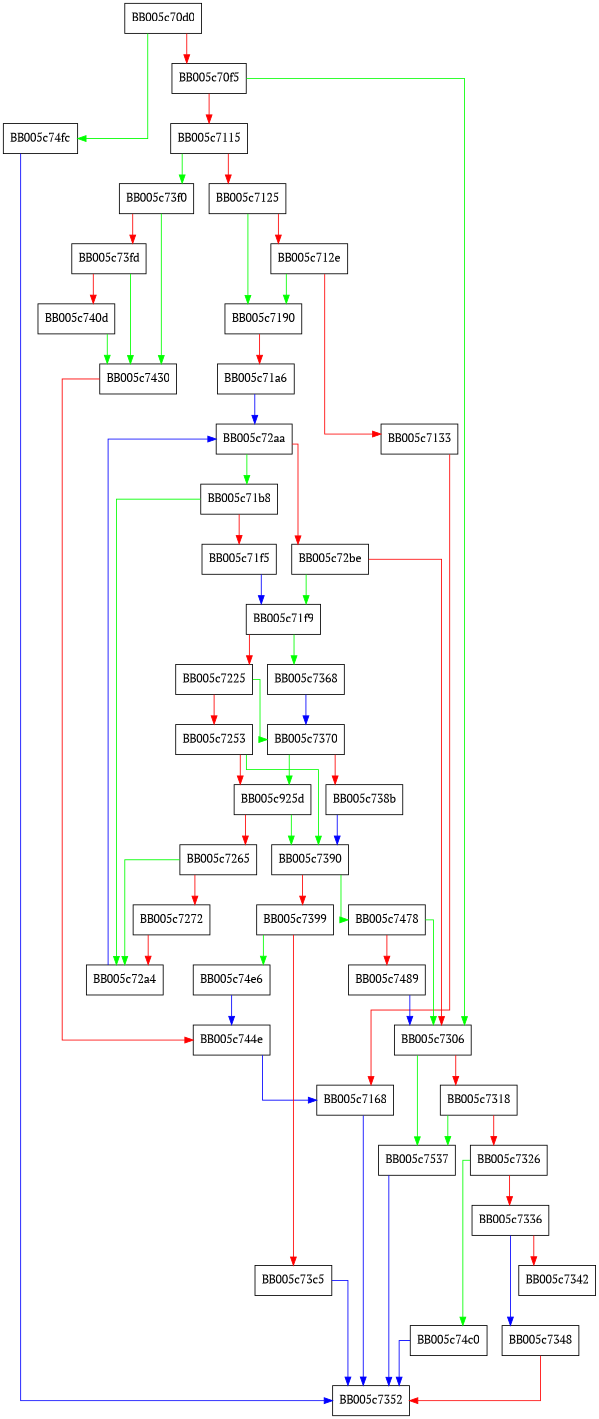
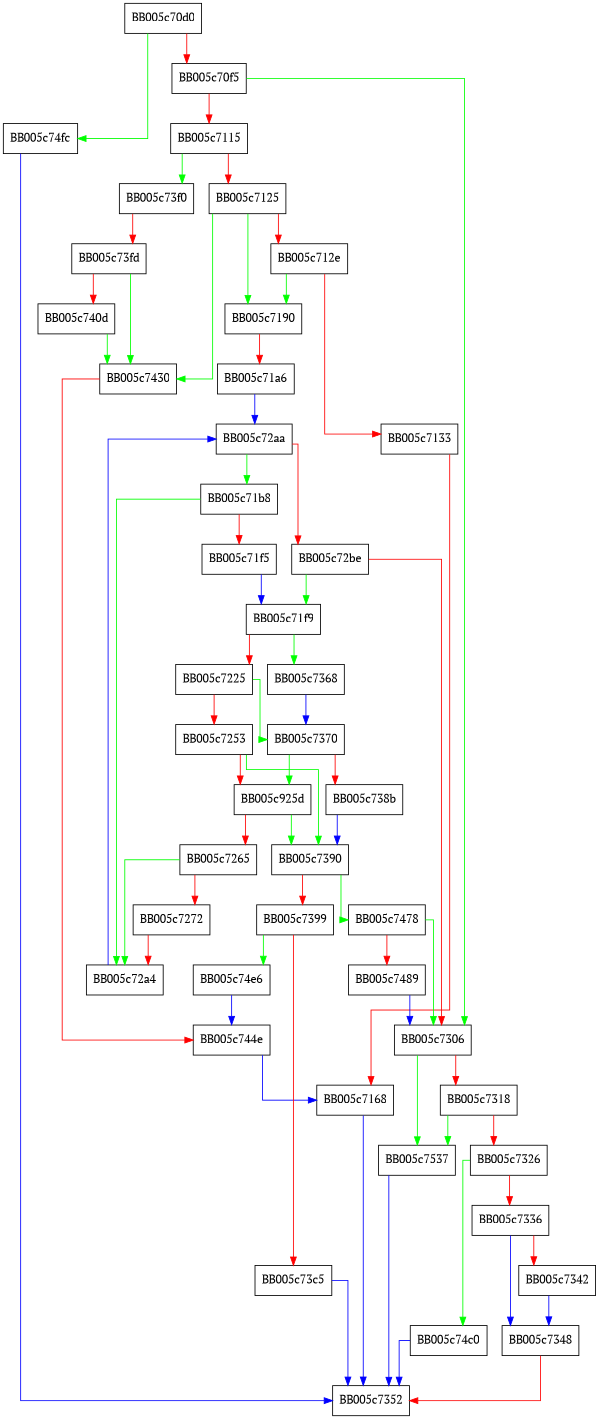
edge "BB005c73f0" -> "BB005c7430": now "BB005c7125" -> "BB005c7430"
edge "BB005c7342" -> "BB005c7348": added
